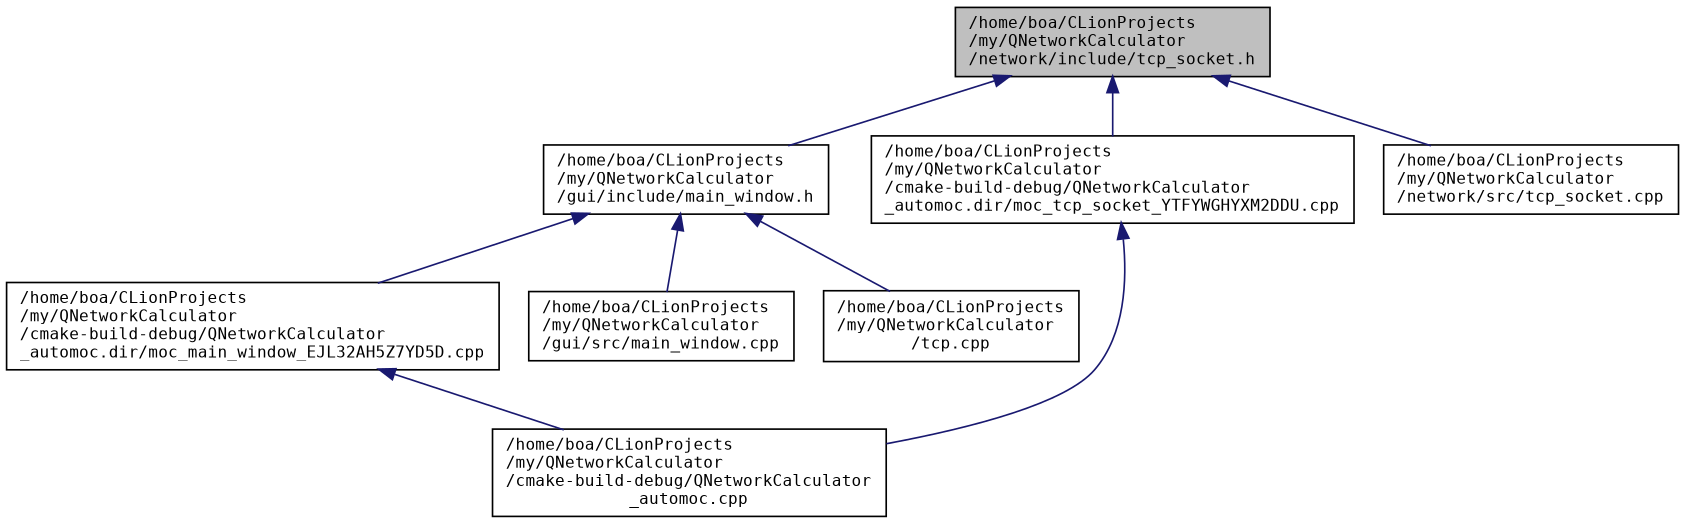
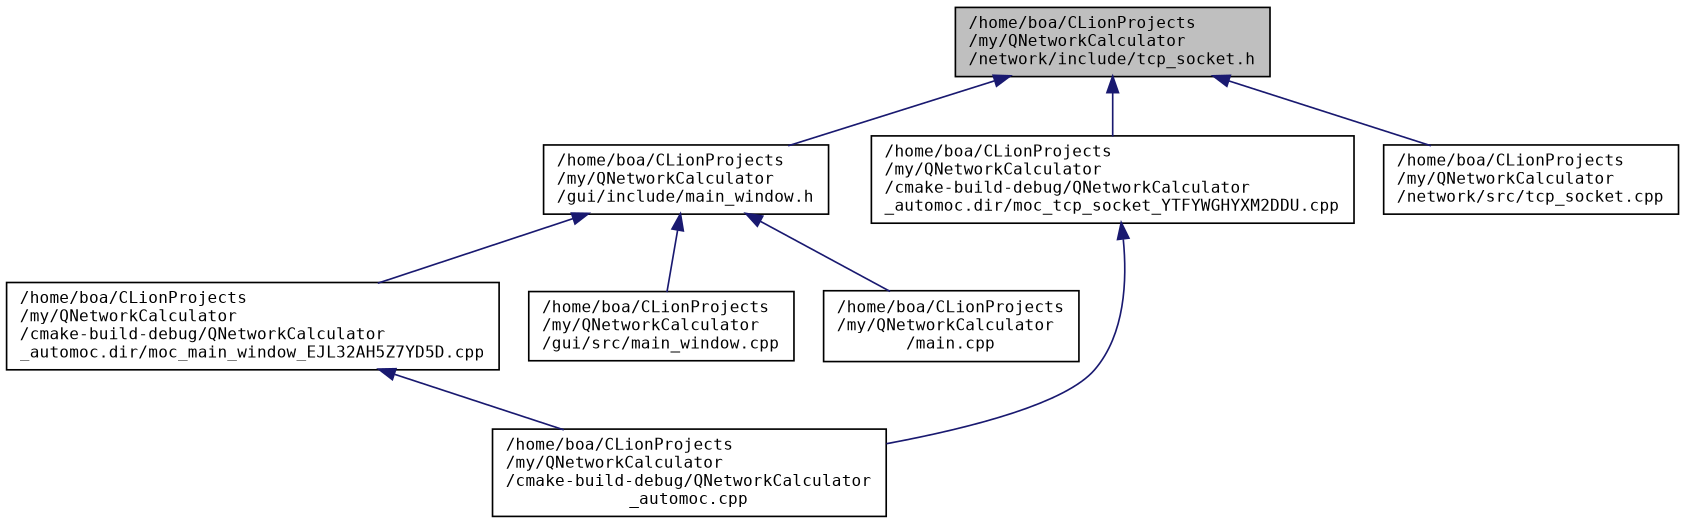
node "/home/boa/CLionProjects /my/QNetworkCalculator /tcp.cpp": label "/home/boa/CLionProjects /my/QNetworkCalculator /tcp.cpp" -> "/home/boa/CLionProjects /my/QNetworkCalculator /main.cpp"
